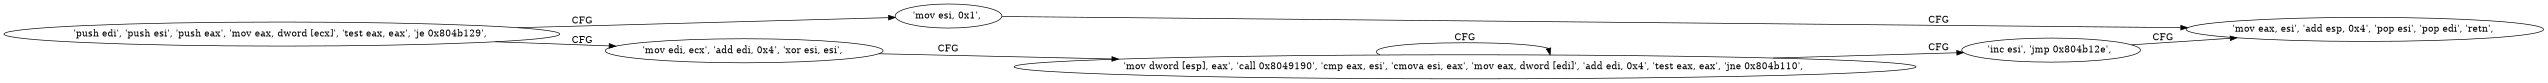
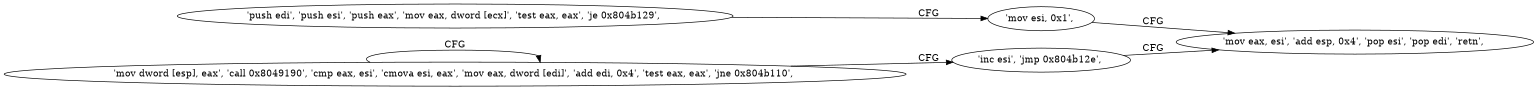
node "'mov edi, ecx', 'add edi, 0x4', 'xor esi, esi',": removed
